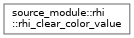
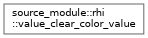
node "source_module::rhi ::rhi_clear_color_value": label "source_module::rhi ::rhi_clear_color_value" -> "source_module::rhi ::value_clear_color_value"
